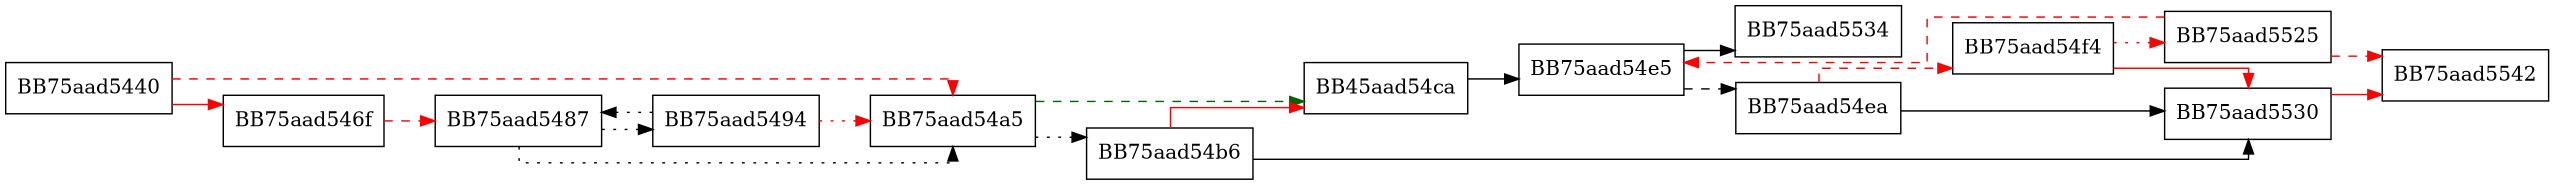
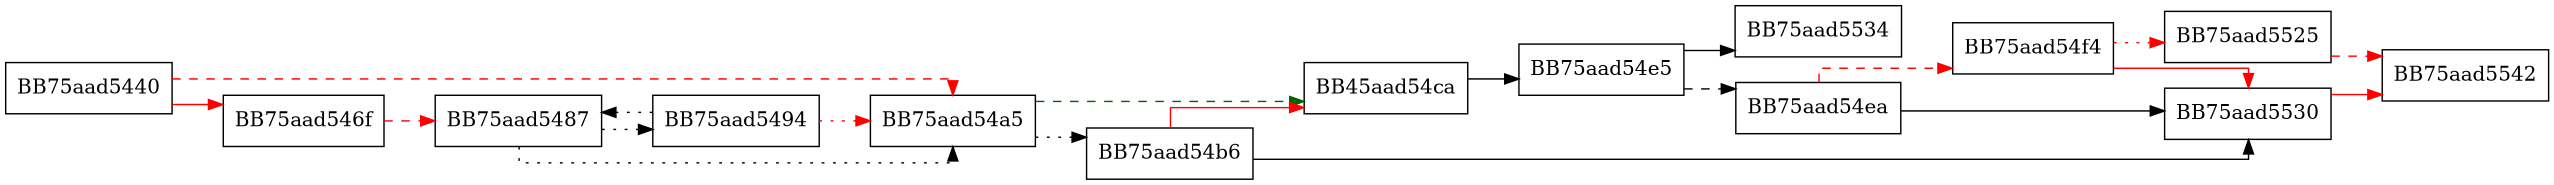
edge "BB75aad5525" -> "BB75aad54e5": removed
